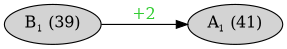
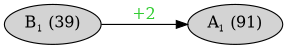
node "A": text "(41)" -> "(91)"
